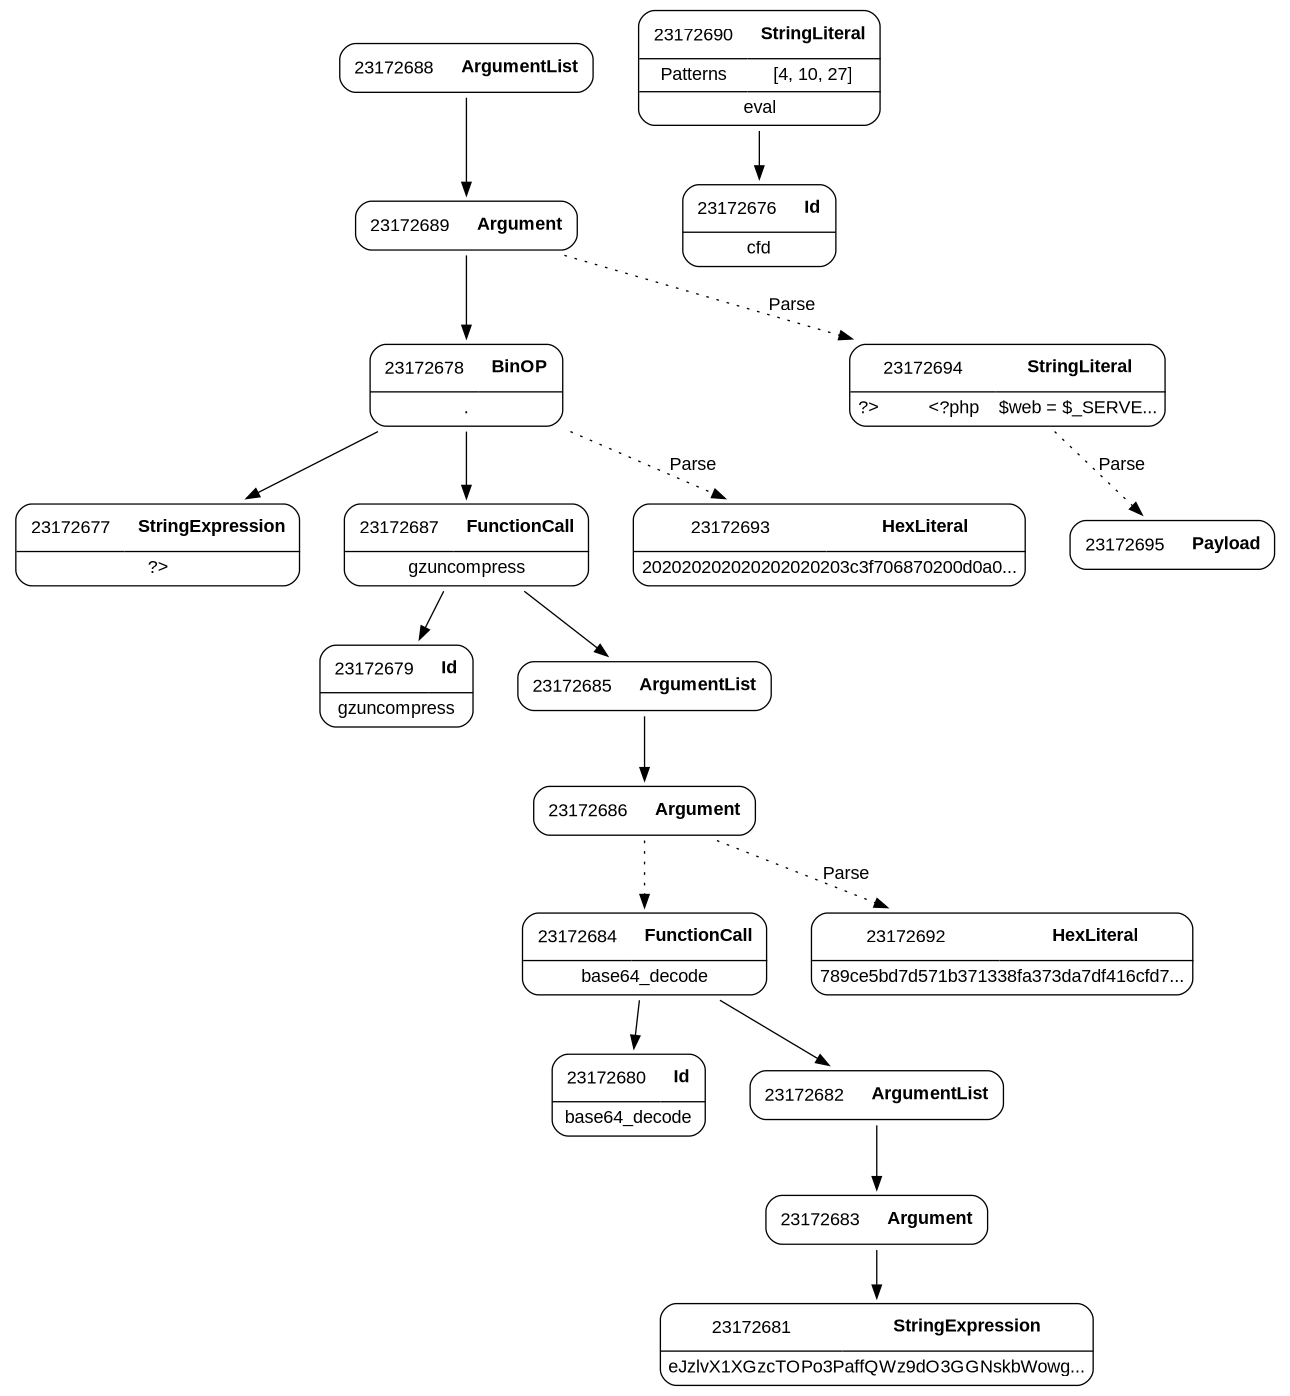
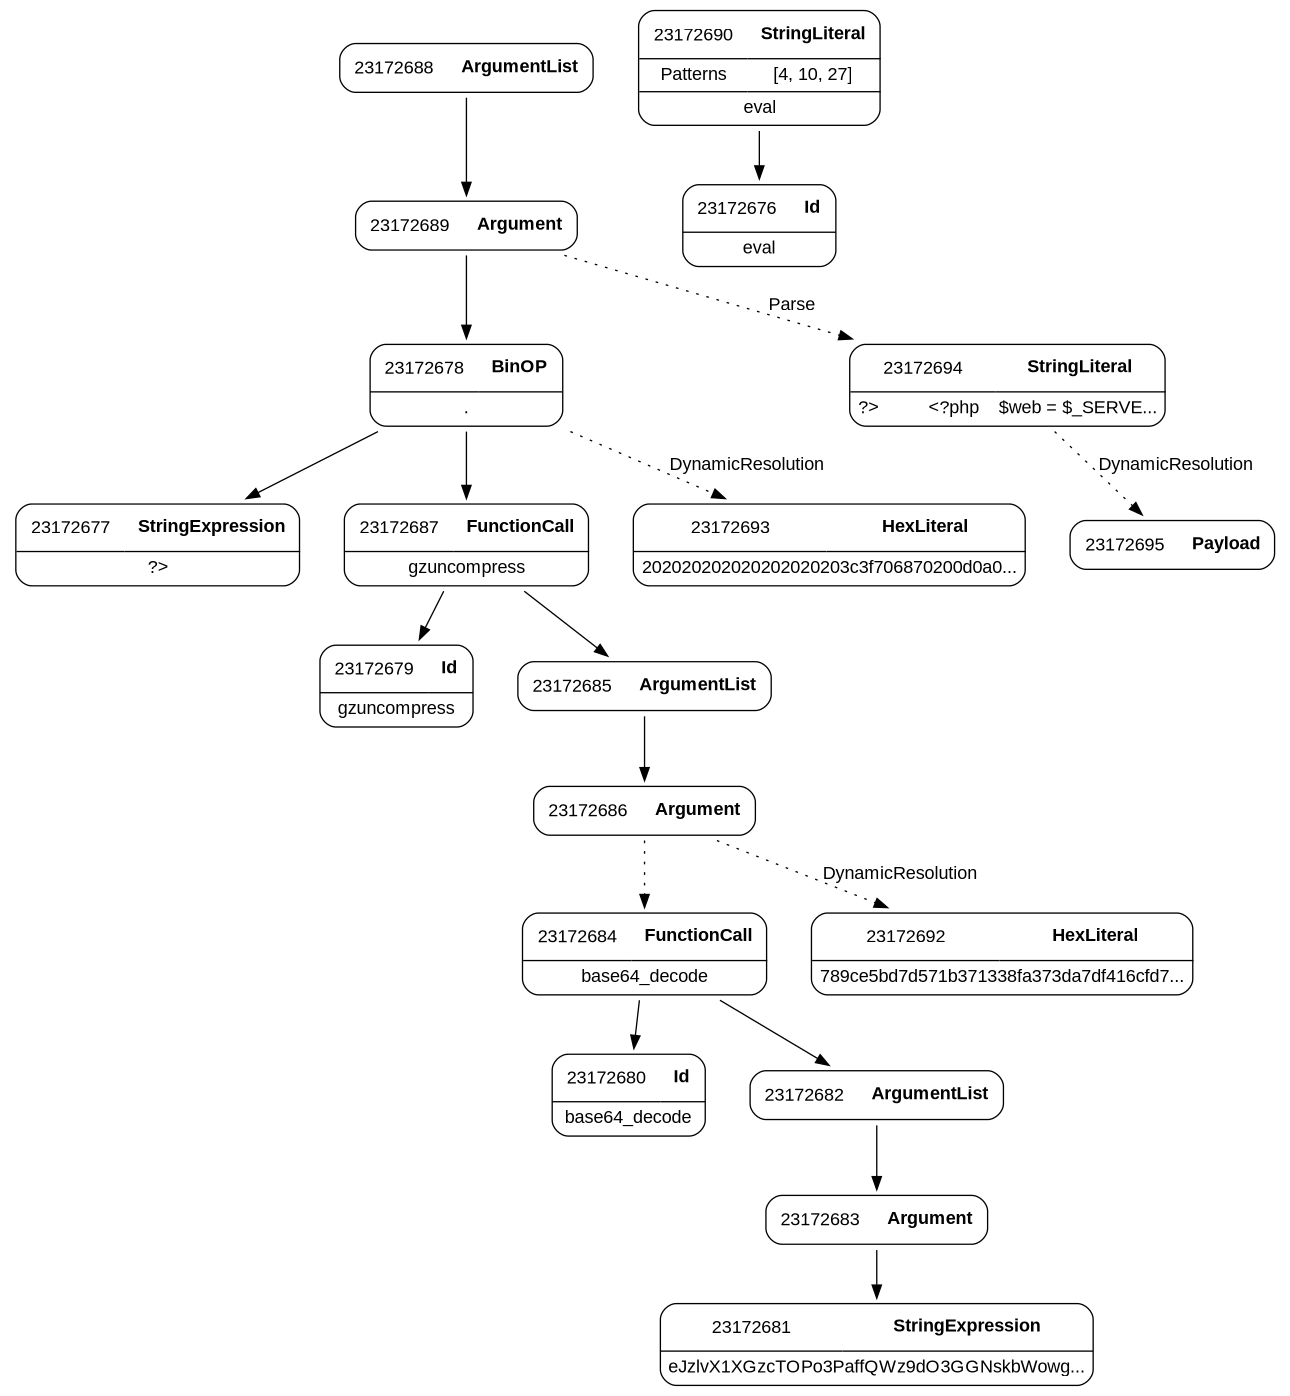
node "23172676": text "cfd" -> "eval"
edge "23172678" -> "23172693": label "Parse" -> "DynamicResolution"
edge "23172694" -> "23172695": label "Parse" -> "DynamicResolution"
edge "23172686" -> "23172692": label "Parse" -> "DynamicResolution"
